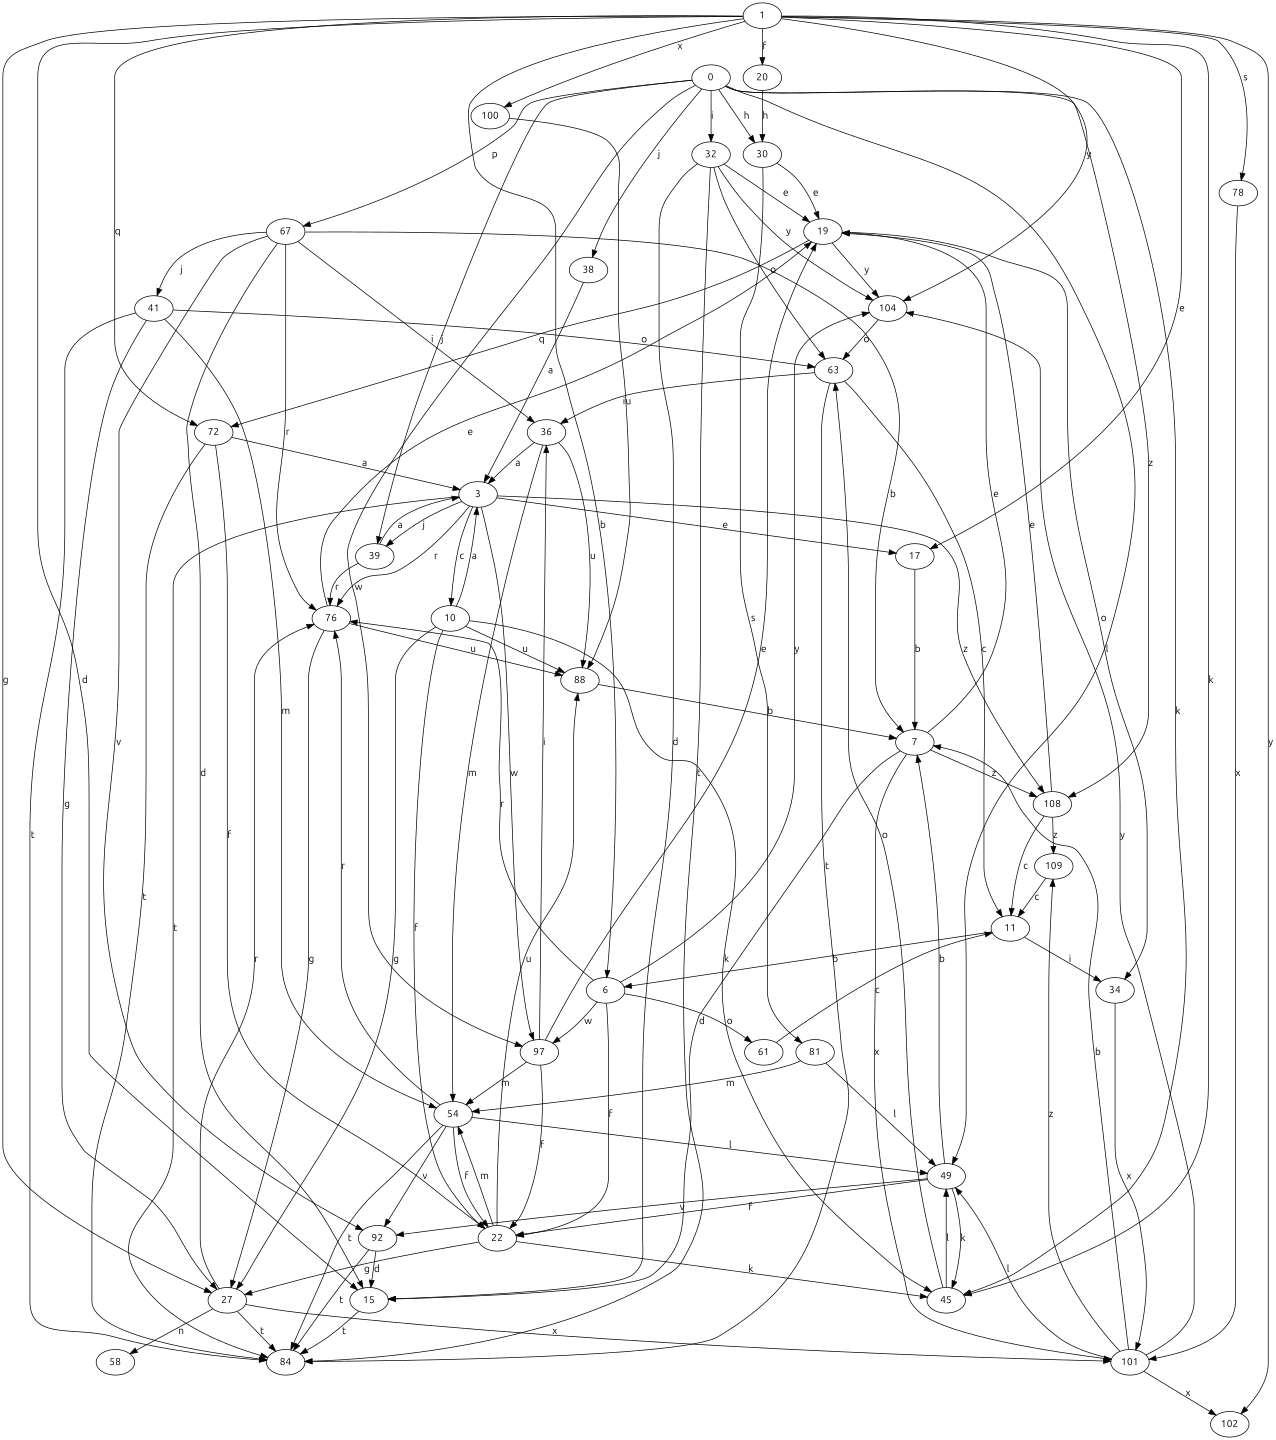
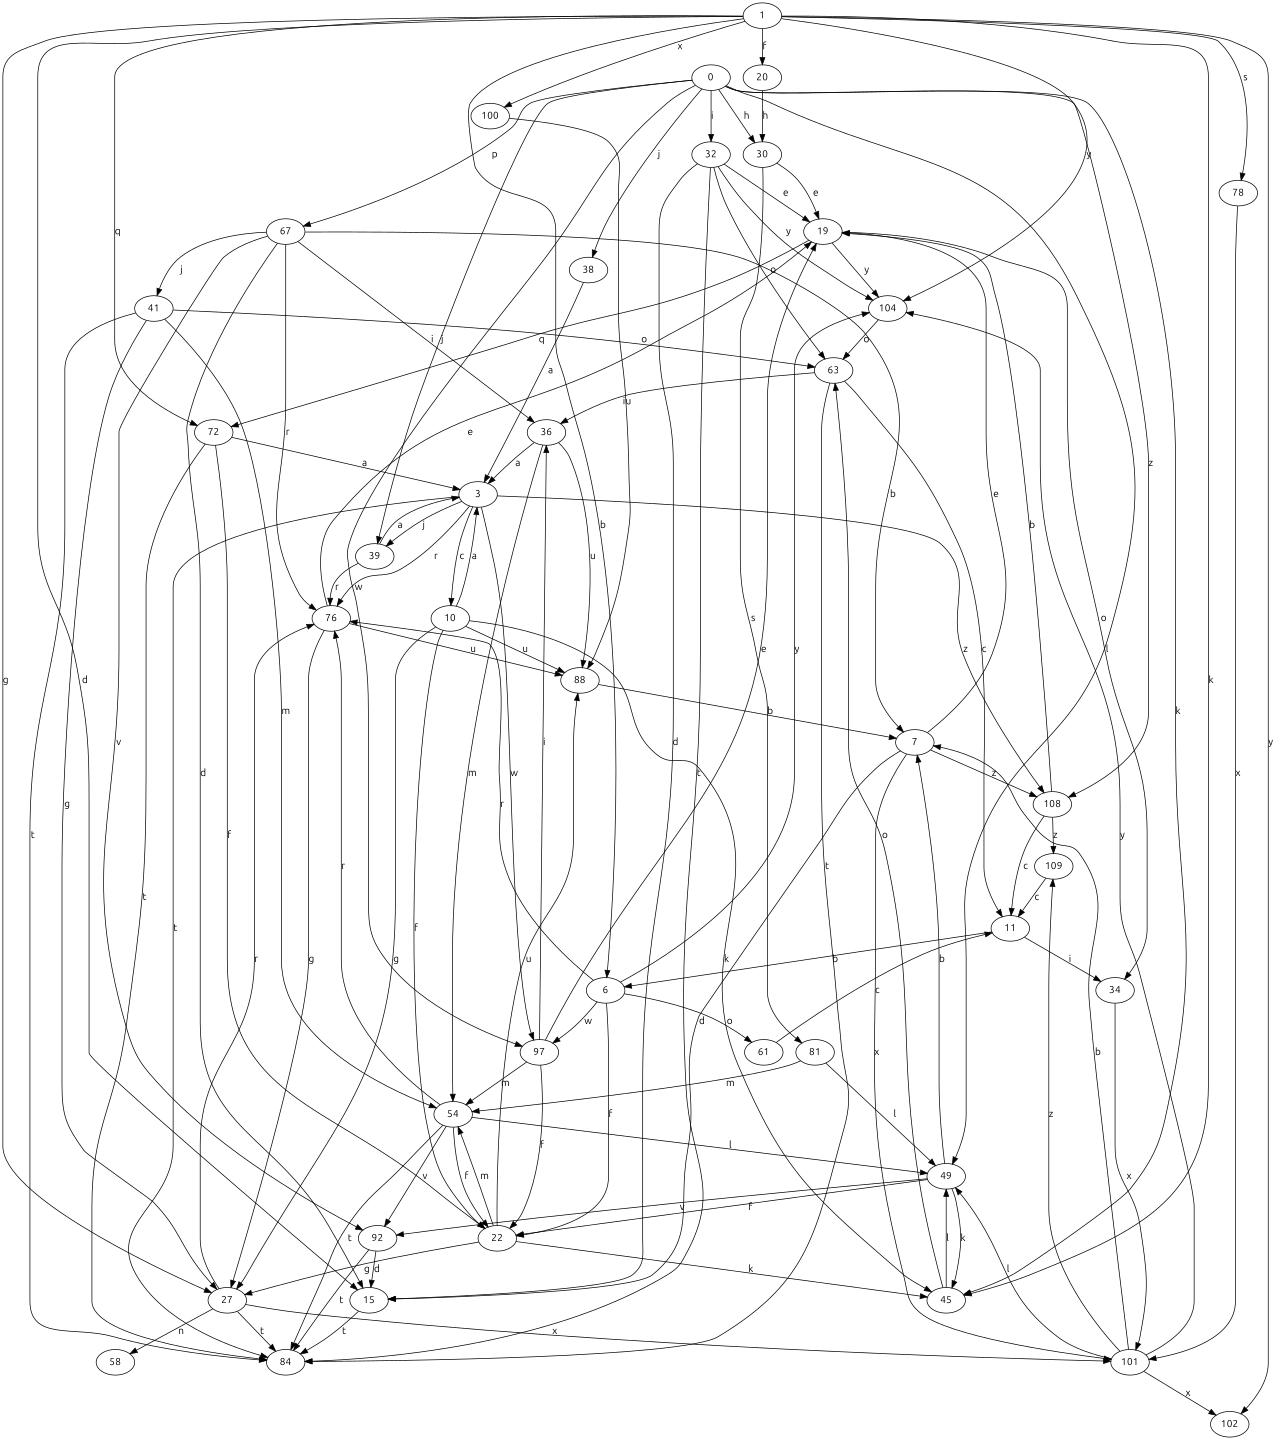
edge "108" -> "19": label "e" -> "b"
node "17": removed
